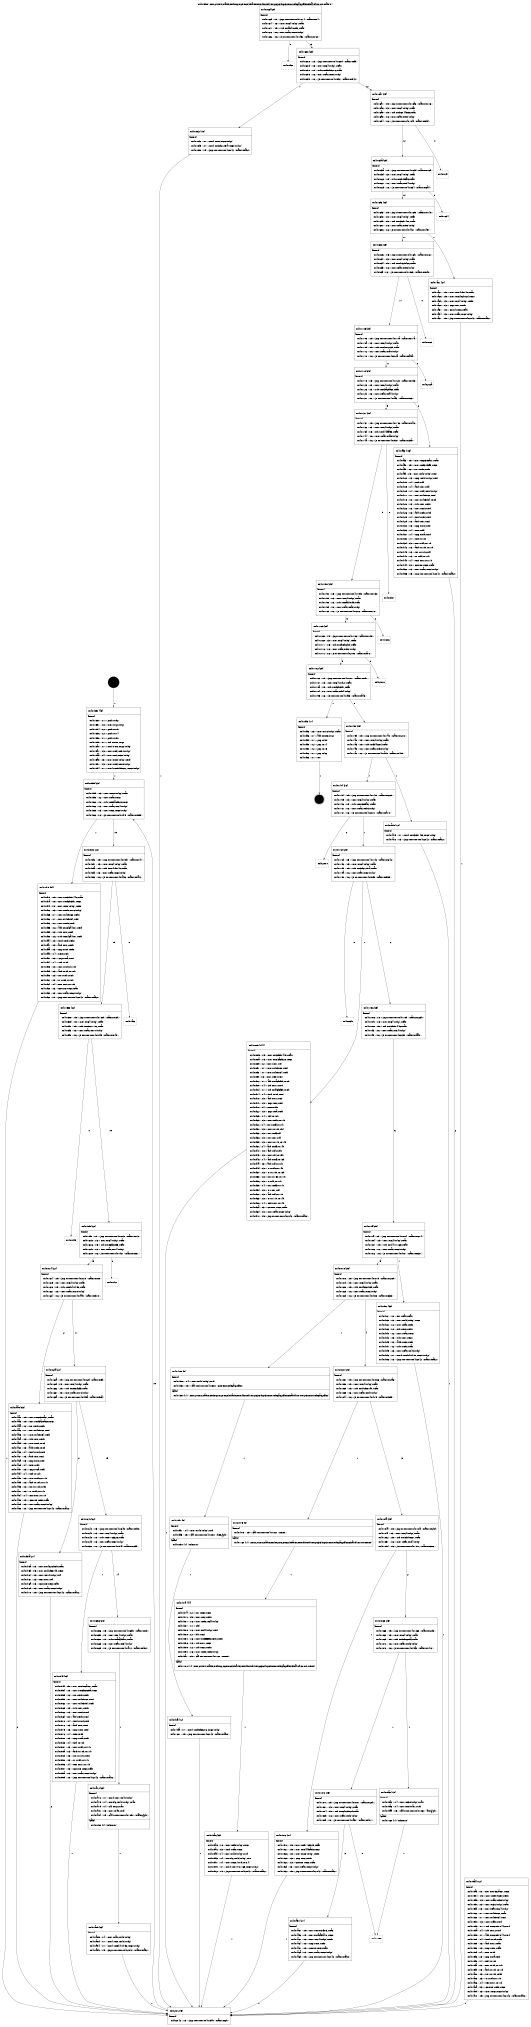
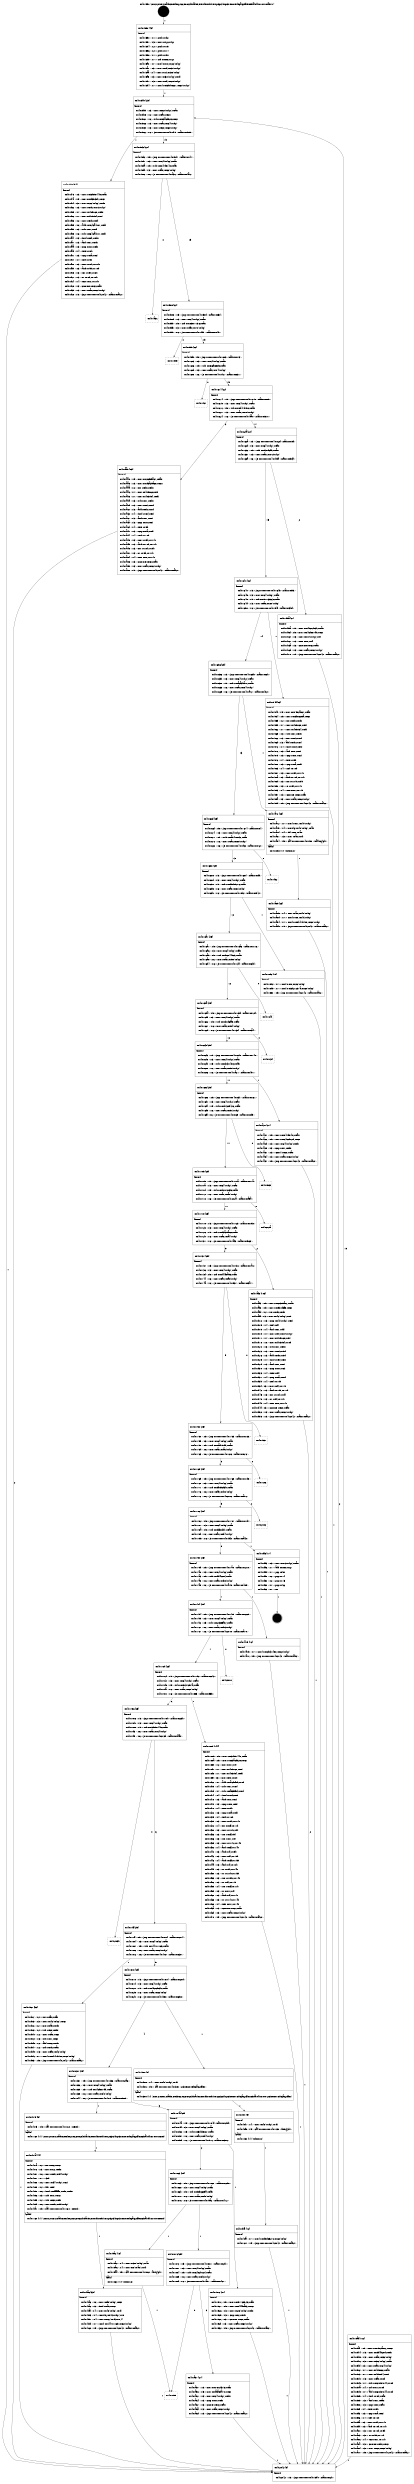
edge "0x401656 [25]" -> "0x40166f [25]": added, label "13"
edge "0x4017cd [25]" -> "0x40203b": now "0x4017e6 [25]" -> "0x40203b"
